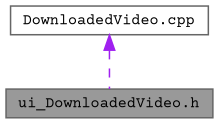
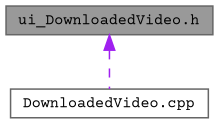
edge "ui_DownloadedVideo.h" -> "DownloadedVideo.cpp": reversed
